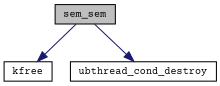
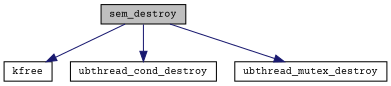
node "sem_sem": label "sem_sem" -> "sem_destroy"
node "ubthread_mutex_destroy": added
